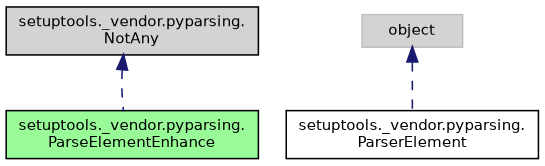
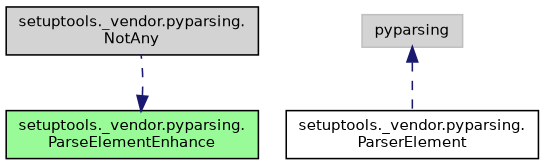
node "object": label "object" -> "pyparsing"
edge "setuptools._vendor.pyparsing. ParseElementEnhance" -> "setuptools._vendor.pyparsing. NotAny": reversed
